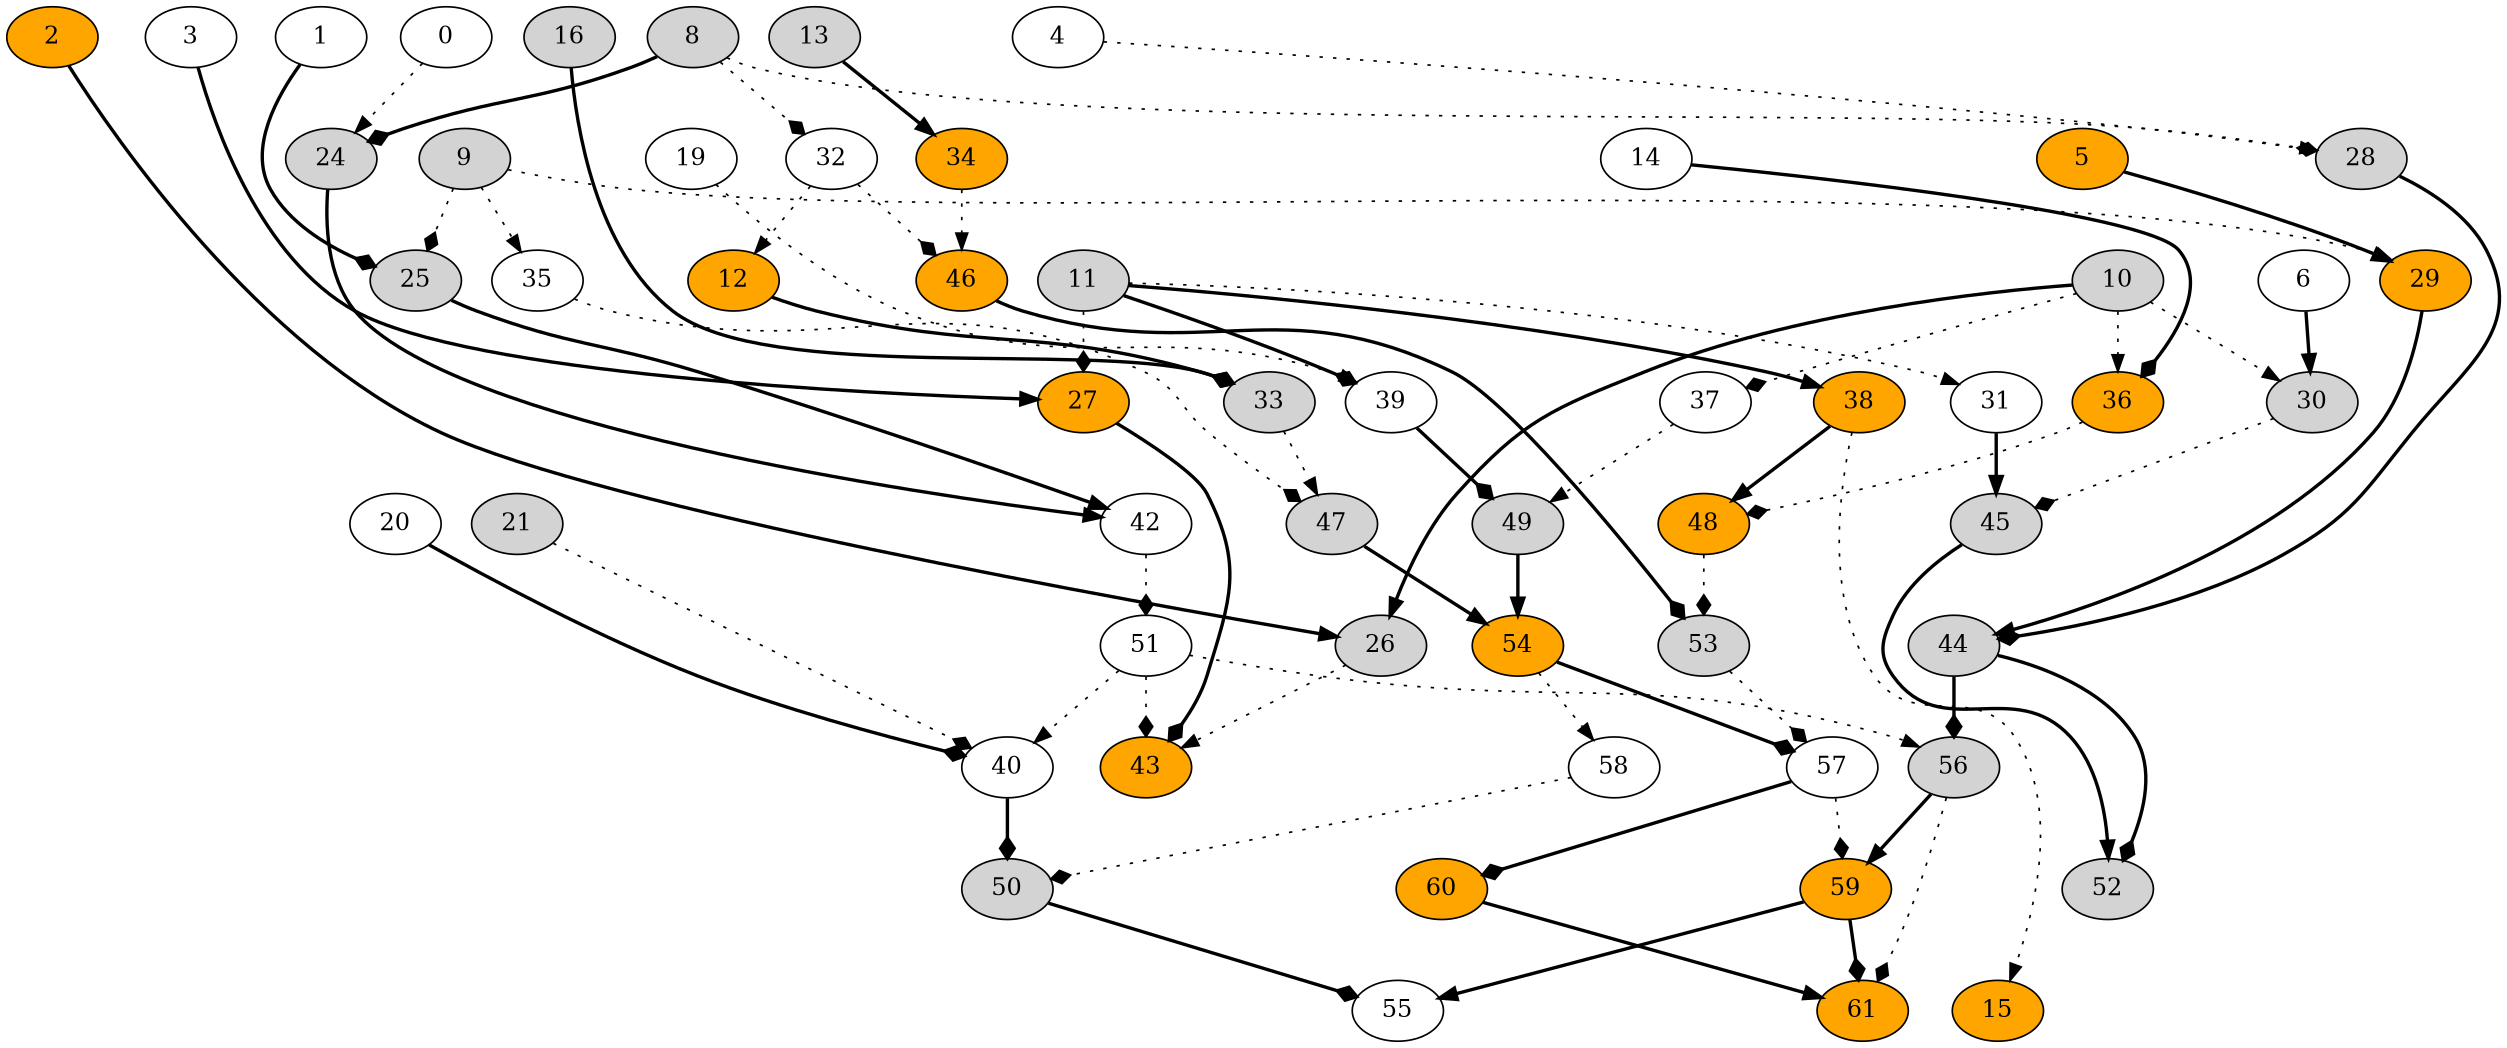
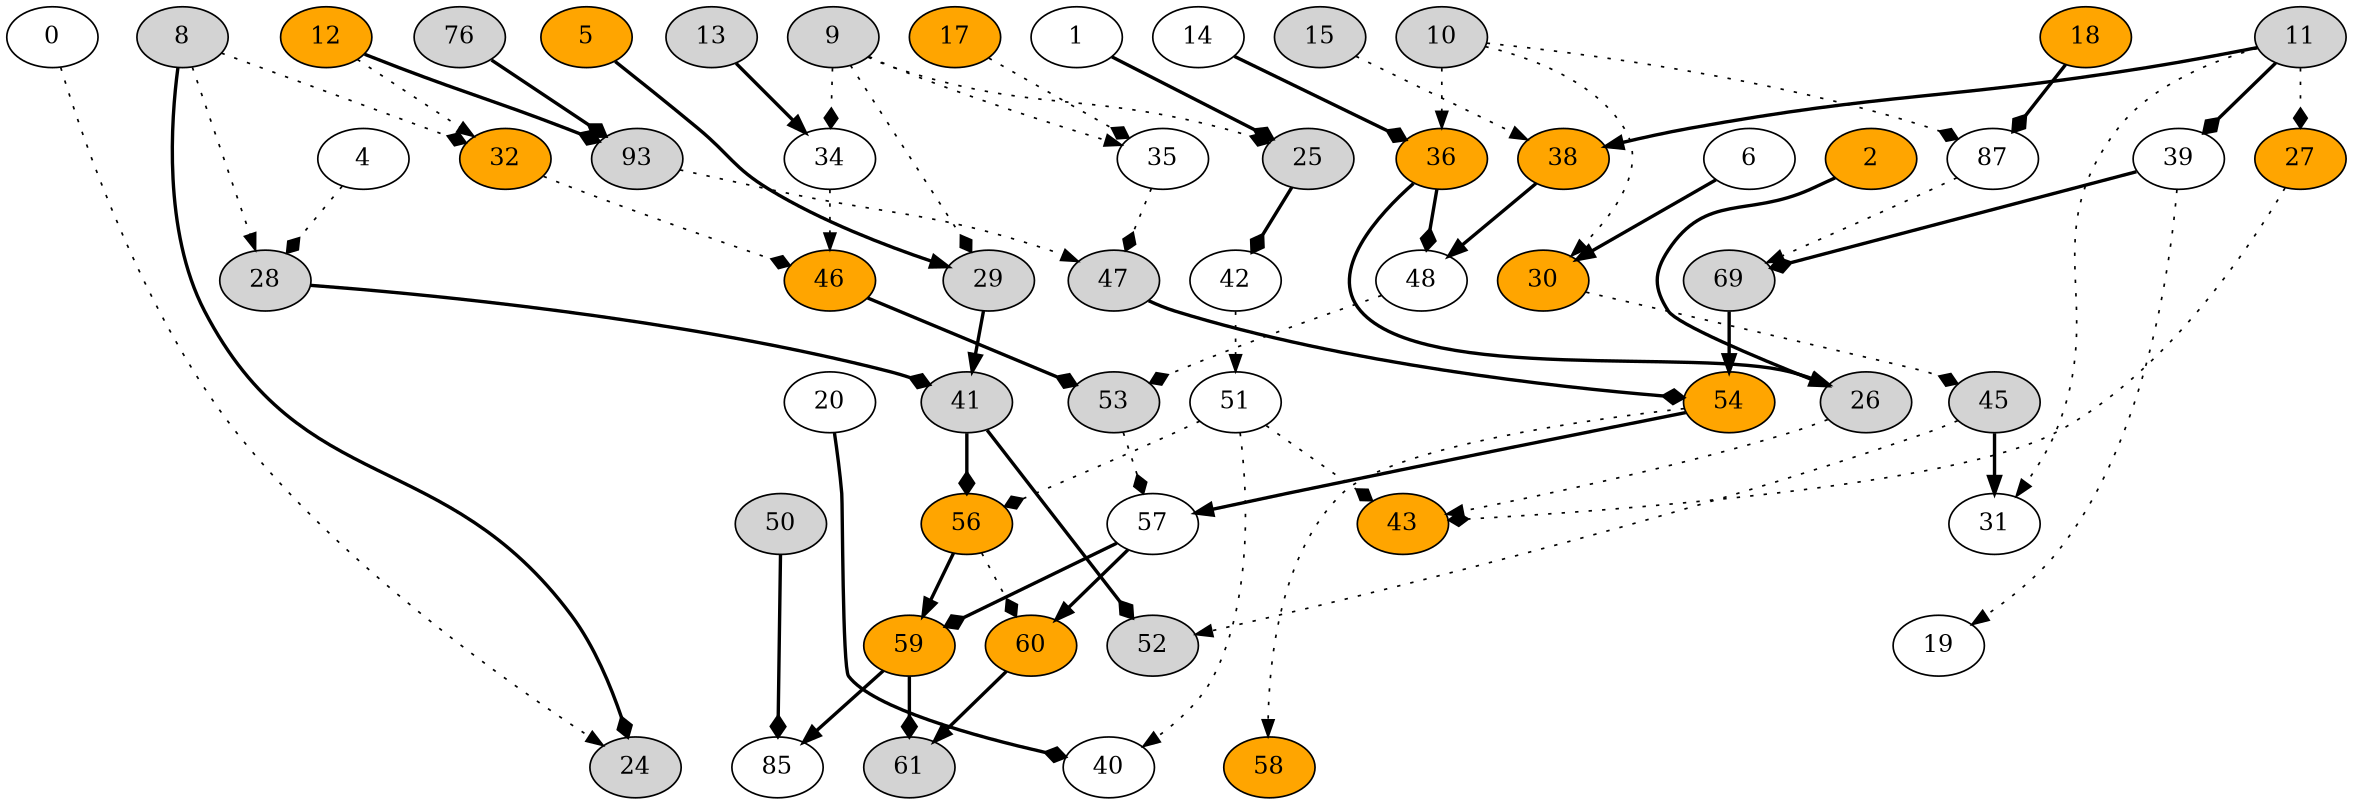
node "3": removed
node "16": label "16" -> "76"
node "17": added
node "18": added
edge "9" -> "34": added
node "32": fillcolor white -> orange
node "34": fillcolor orange -> white
edge "9" -> "29": arrowhead normal -> diamond
edge "32" -> "12": reversed
node "29": fillcolor orange -> lightgrey
edge "19" -> "39": reversed
edge "10" -> "26": now "36" -> "26"
edge "25" -> "42": arrowhead normal -> diamond
node "33": label "33" -> "93"
node "37": label "37" -> "87"
node "30": fillcolor lightgrey -> orange
edge "24" -> "42": removed
edge "31" -> "45": reversed
edge "36" -> "48": style dotted -> bold
node "21": removed
node "49": label "49" -> "69"
node "48": fillcolor orange -> white
edge "27" -> "43": style bold -> dotted
edge "42" -> "51": arrowhead diamond -> normal
edge "47" -> "54": arrowhead normal -> diamond
node "44": label "44" -> "41"
edge "51" -> "56": arrowhead normal -> diamond
edge "38" -> "15": reversed
edge "54" -> "57": arrowhead diamond -> normal
edge "45" -> "52": style bold -> dotted
node "58": fillcolor white -> orange
node "56": fillcolor lightgrey -> orange
edge "40" -> "50": removed
edge "57" -> "59": style dotted -> bold
edge "57" -> "60": arrowhead diamond -> normal
edge "58" -> "50": removed
edge "56" -> "61": now "56" -> "60"
node "55": label "55" -> "85"
node "61": fillcolor orange -> lightgrey
node "15": fillcolor orange -> lightgrey
